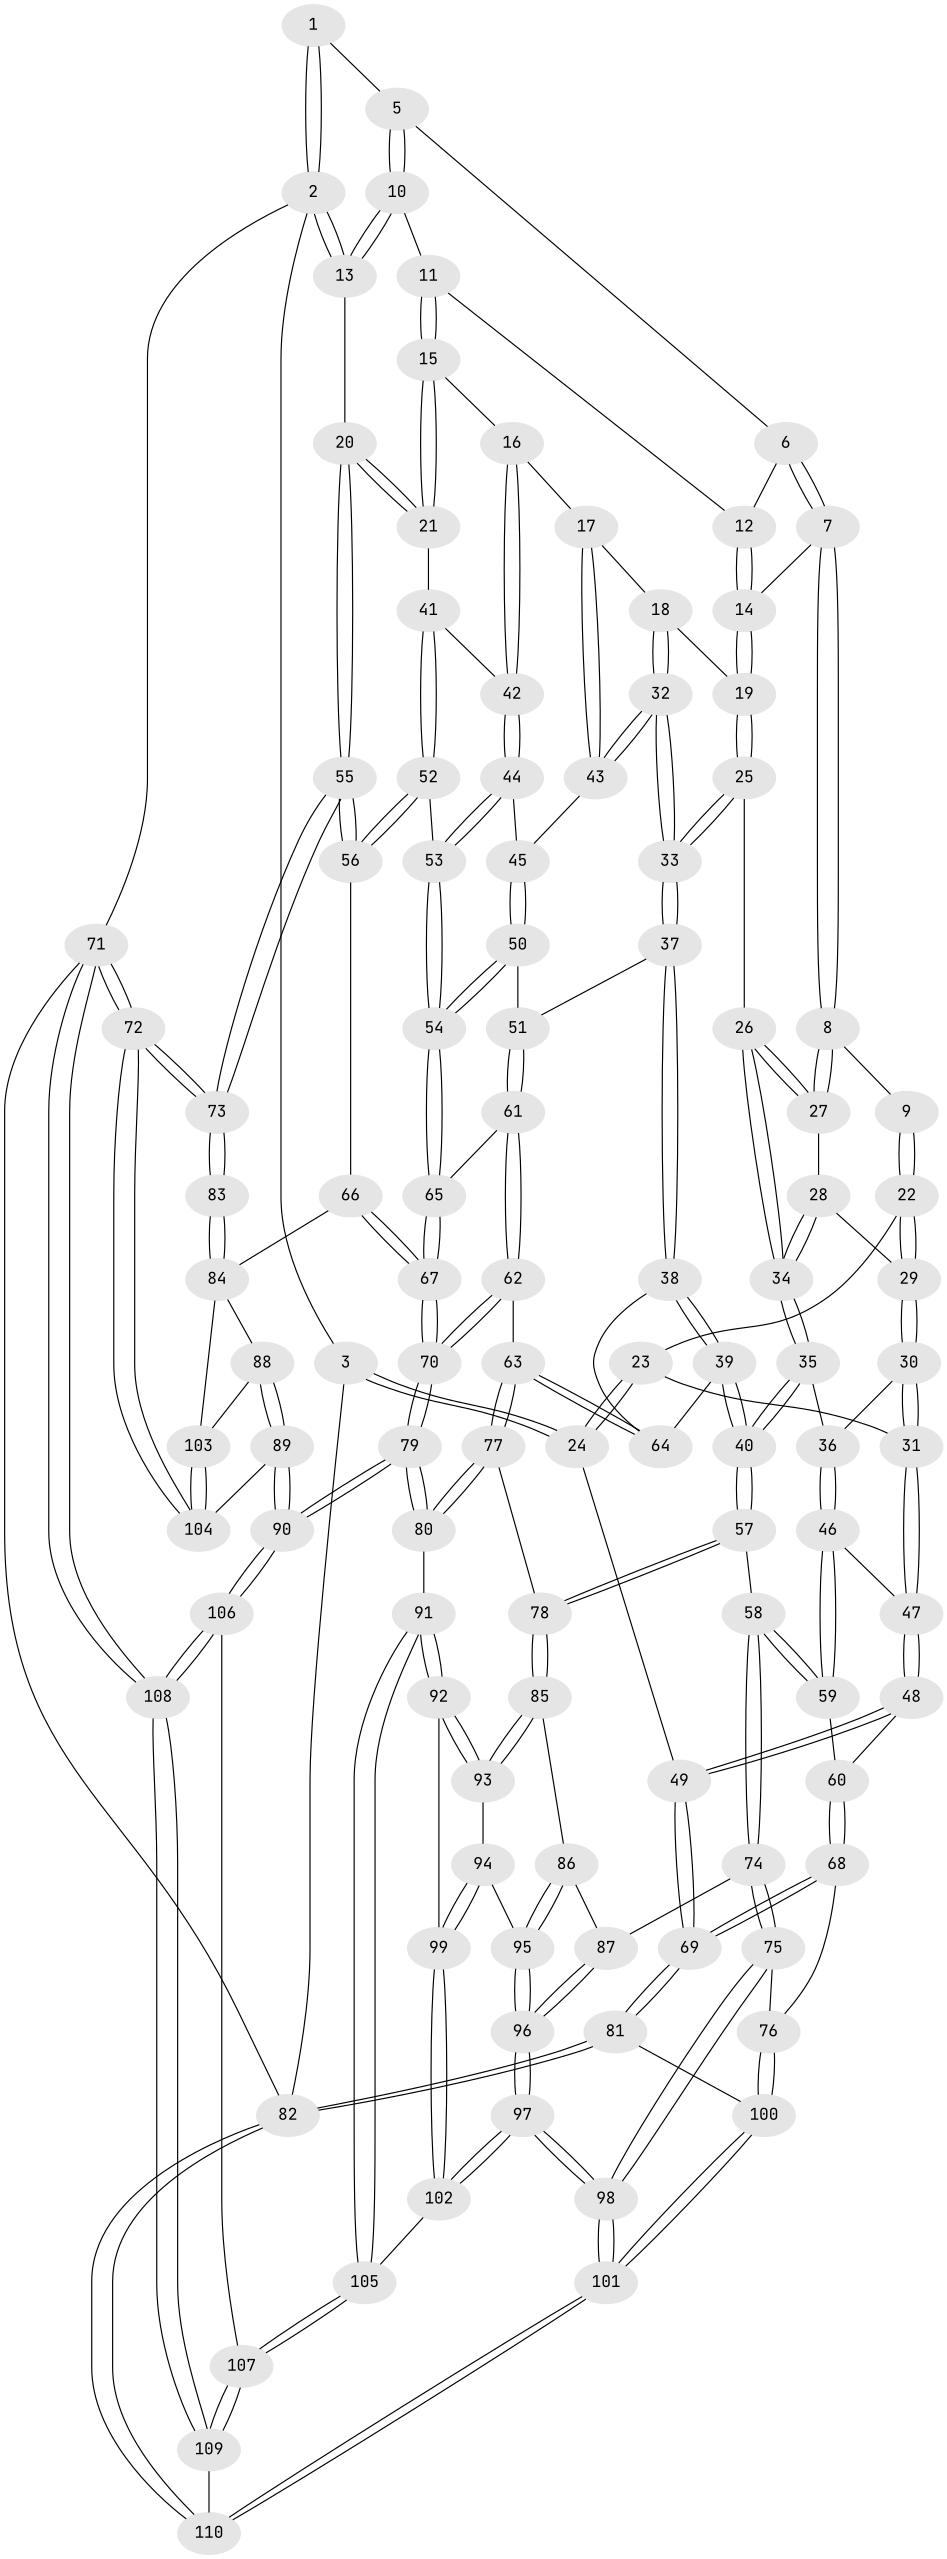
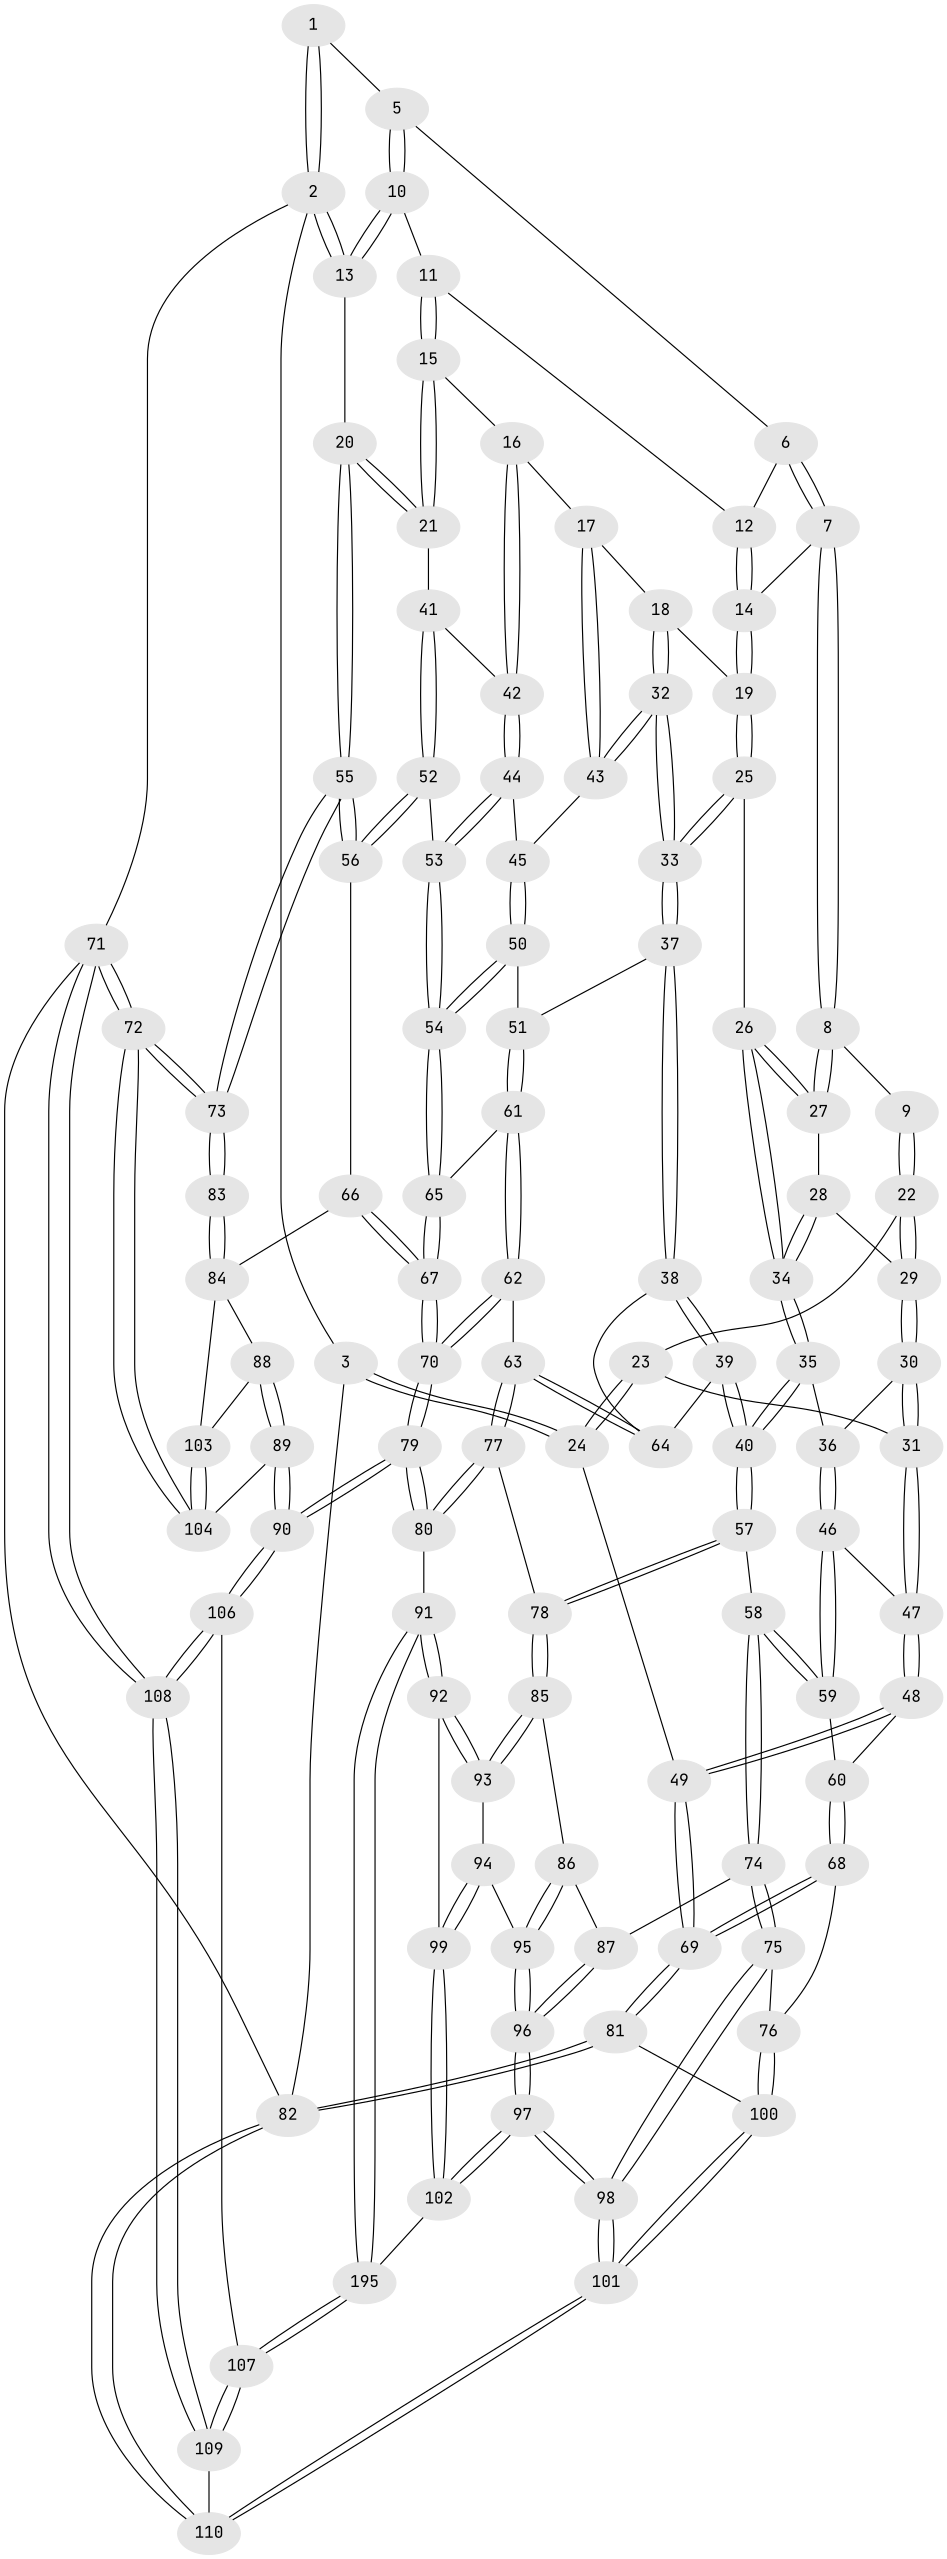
node "105": label "105" -> "195"
